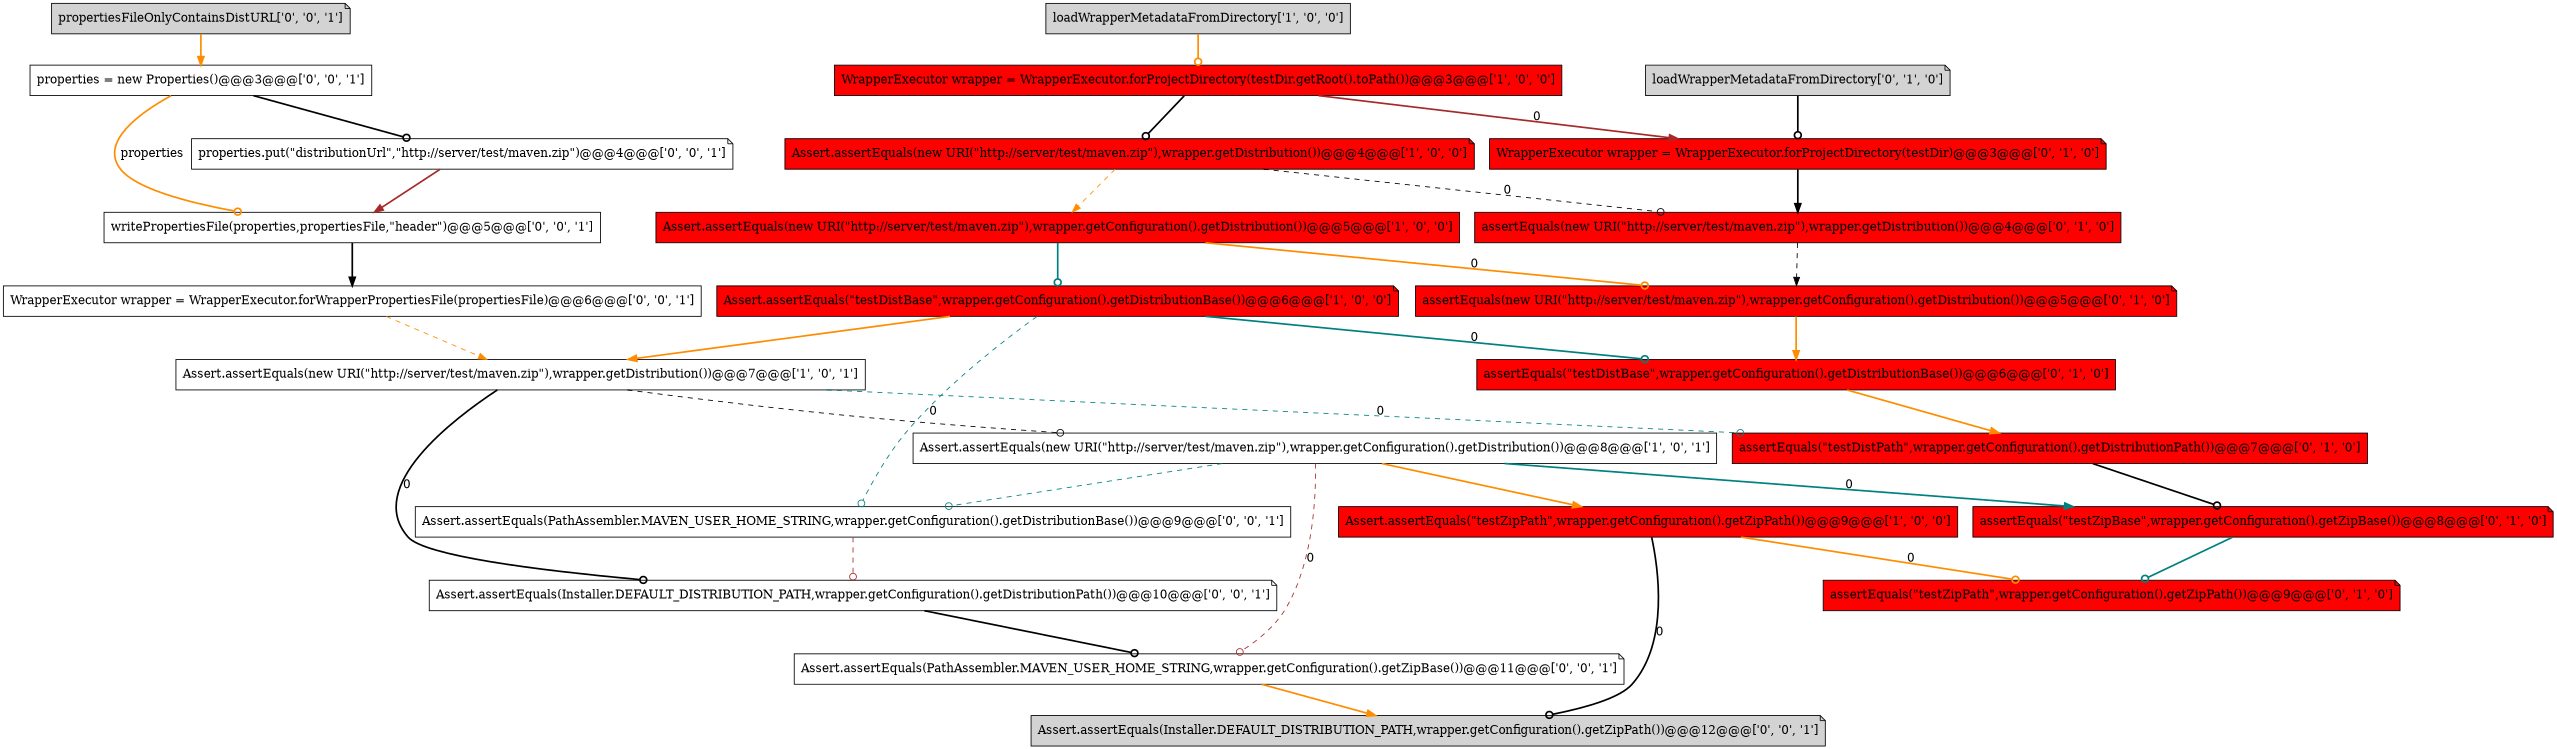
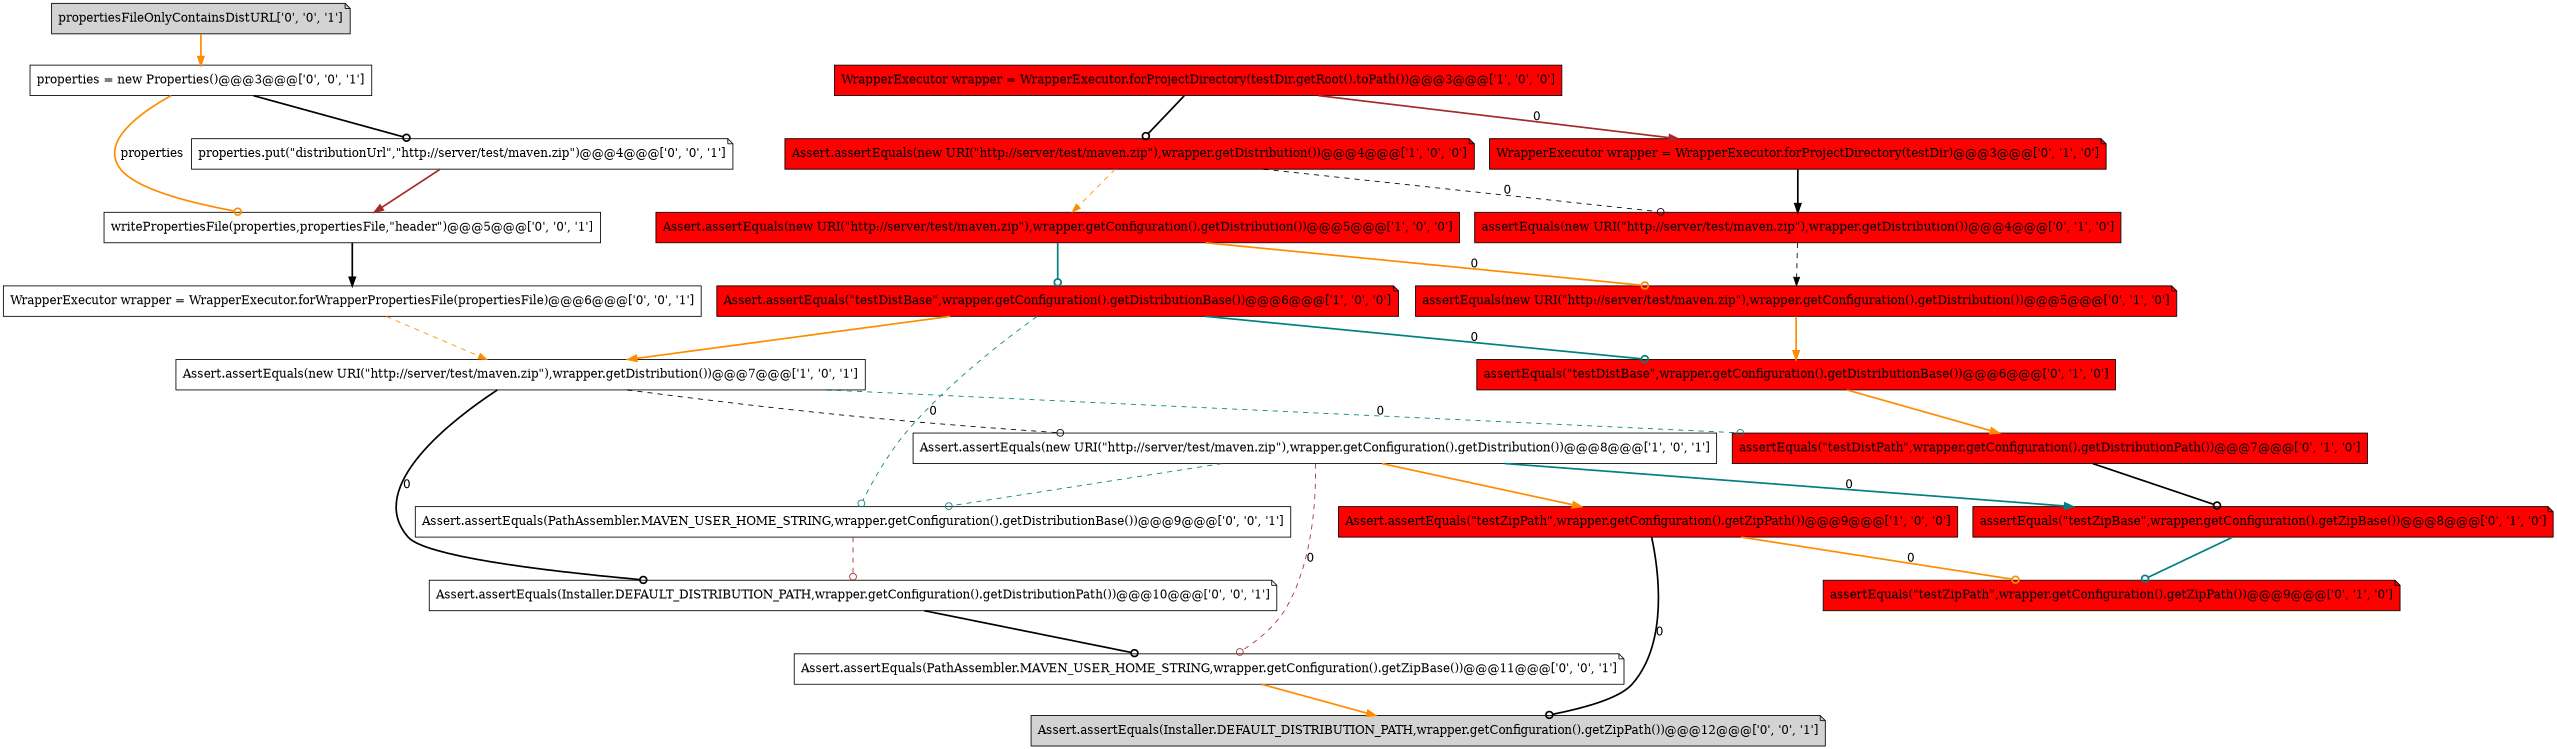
node "loadWrapperMetadataFromDirectory['1', '0', '0']": removed
node "loadWrapperMetadataFromDirectory['0', '1', '0']": removed
